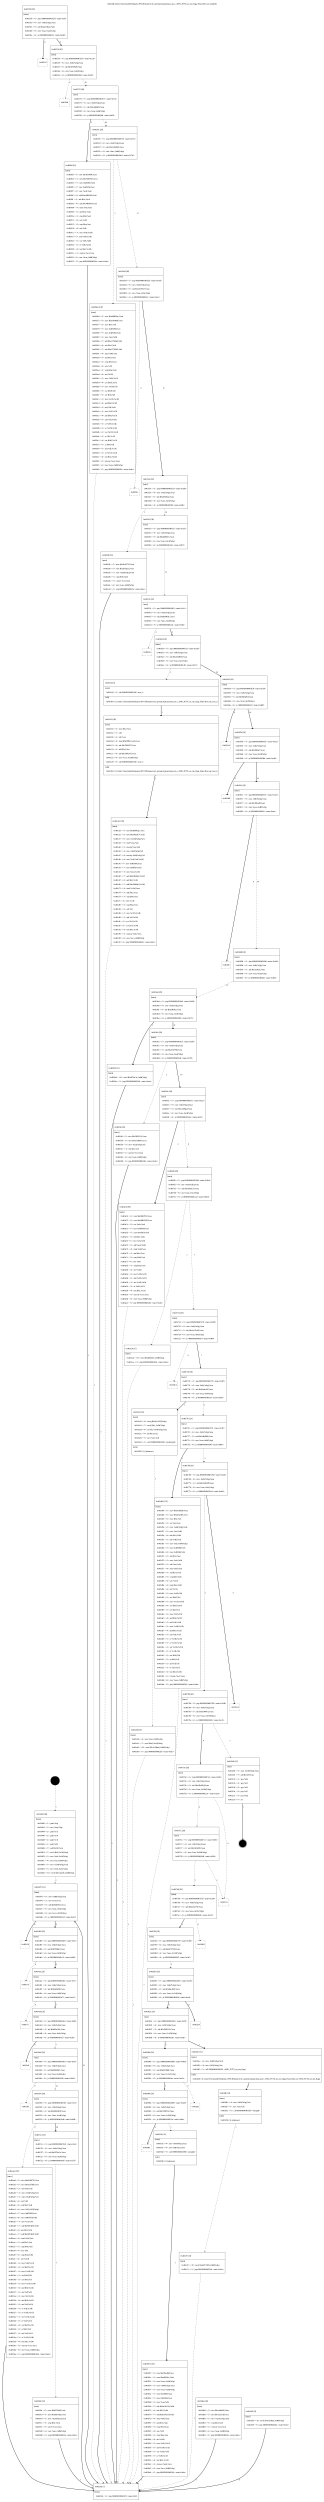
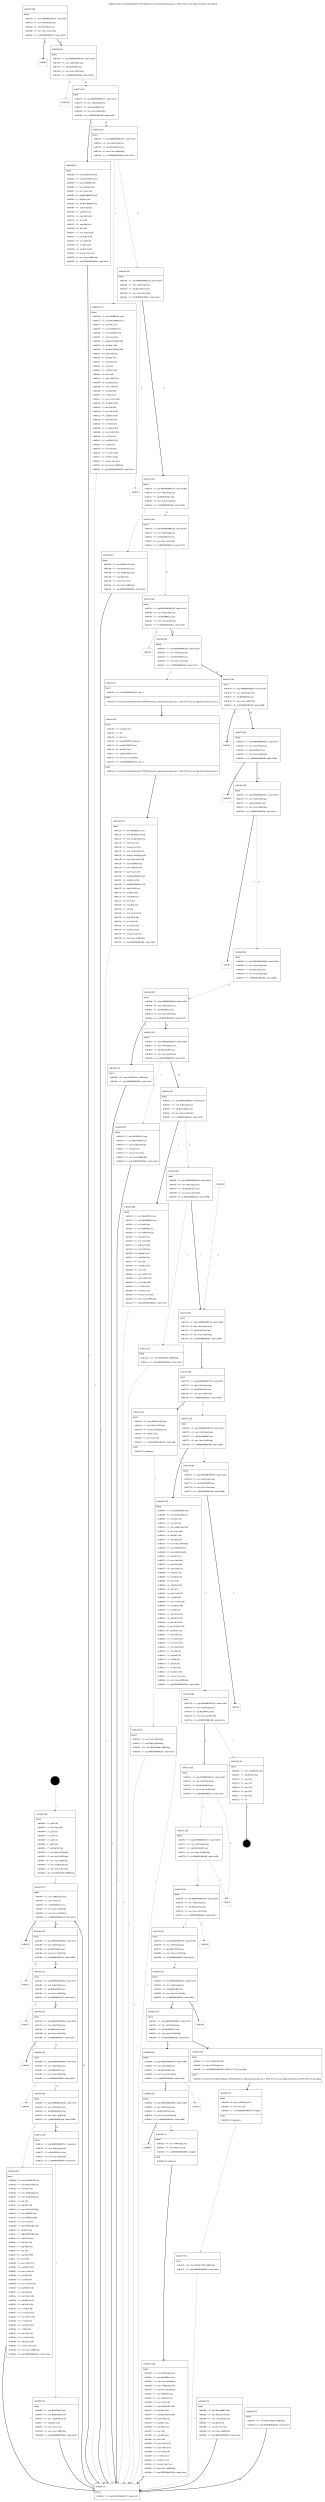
edge "0x4016f8 [28]" -> "0x401714 [28]": style dashed -> bold
edge "0x401714 [28]" -> "0x4018c4": reversed
edge "0x4017d8 [28]" -> "0x4017f4 [28]": style bold -> dashed
